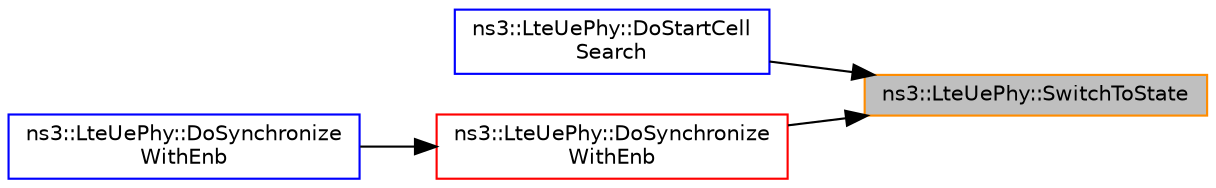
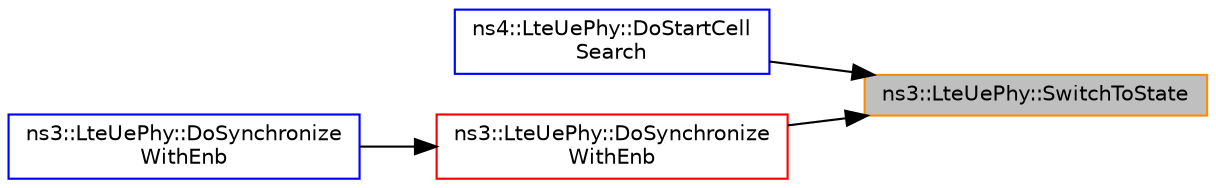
node "ns3::LteUePhy::DoStartCell Search": label "ns3::LteUePhy::DoStartCell Search" -> "ns4::LteUePhy::DoStartCell Search"
